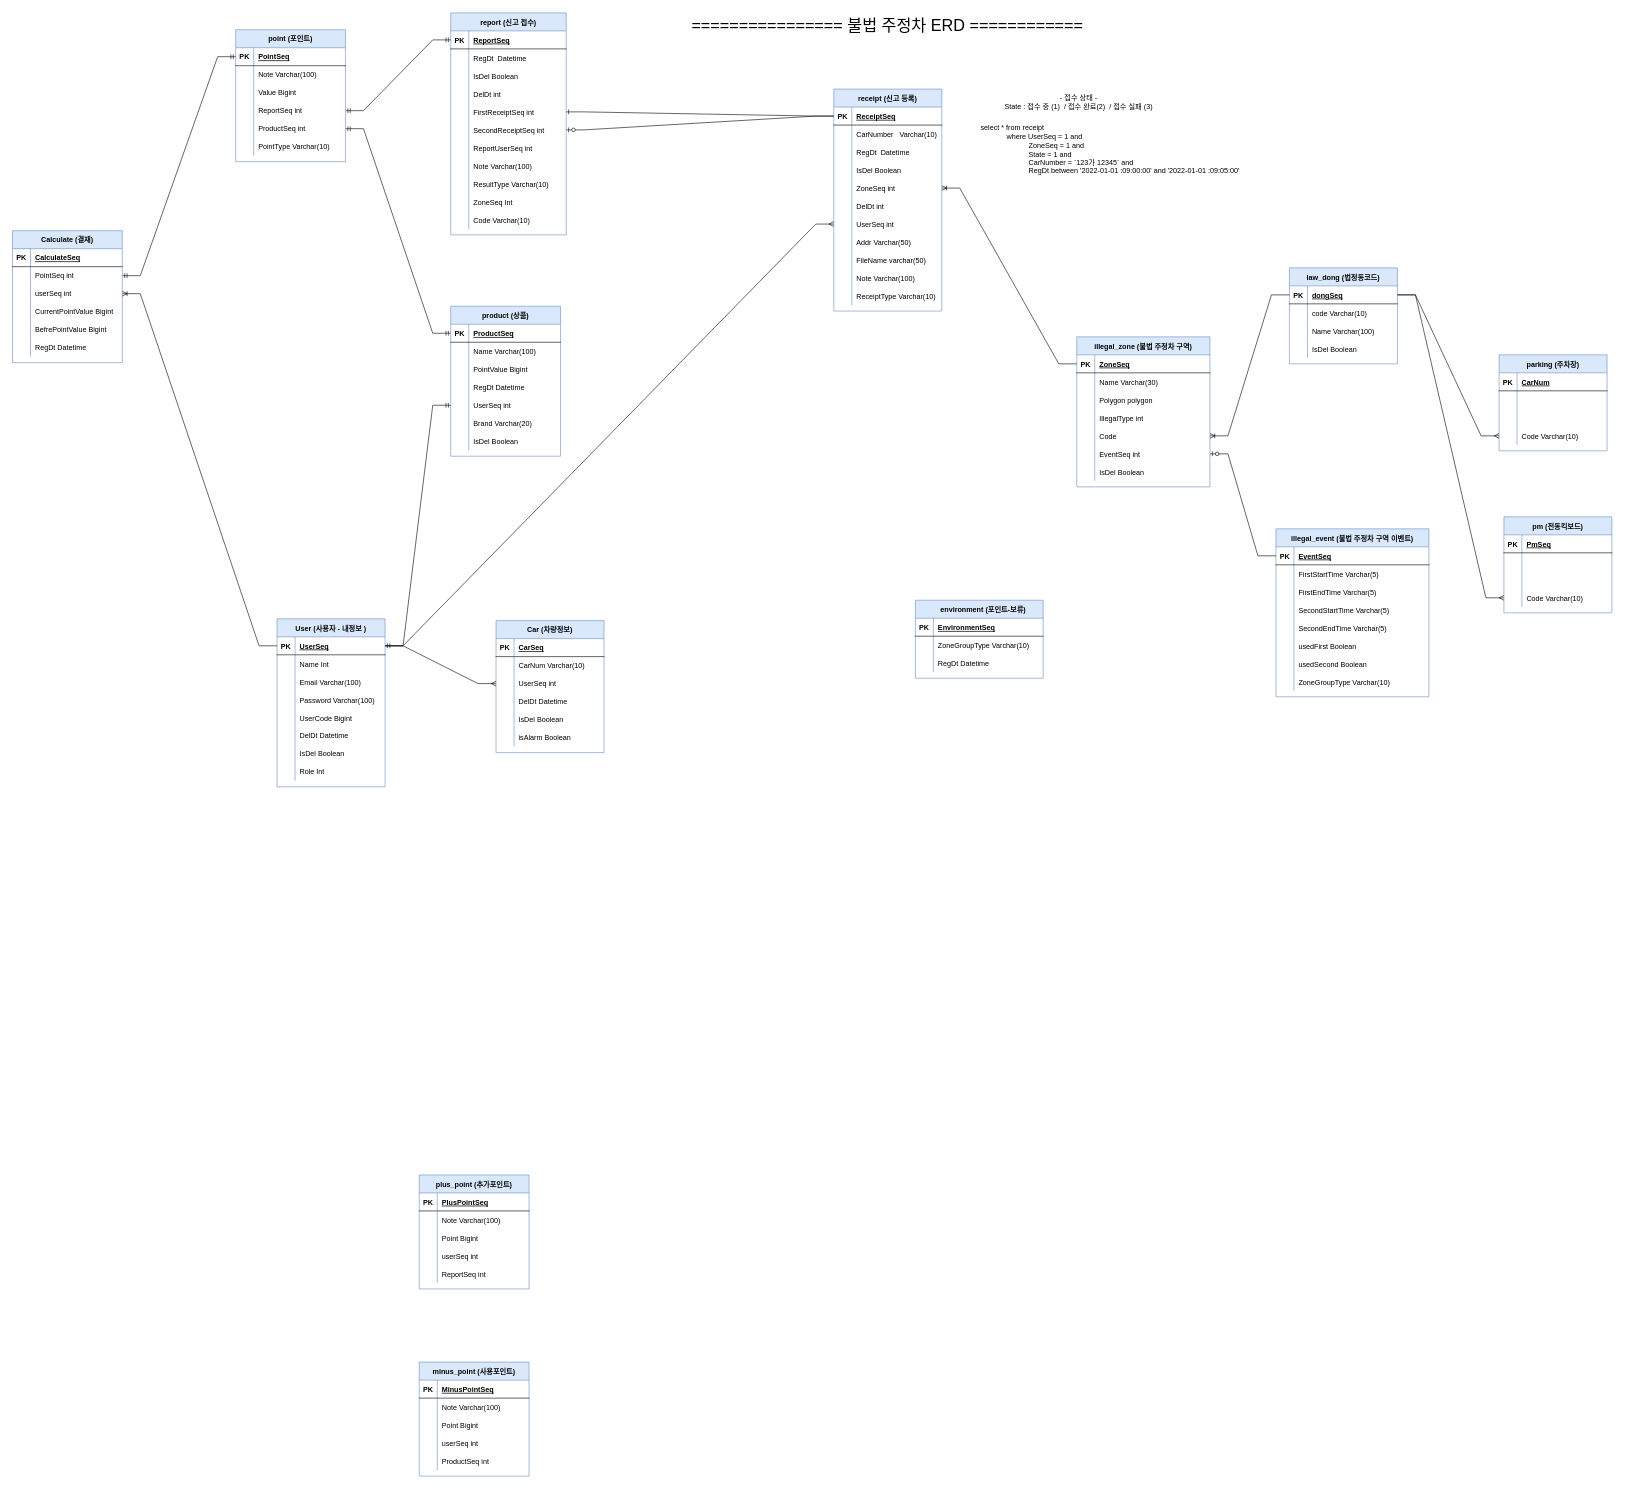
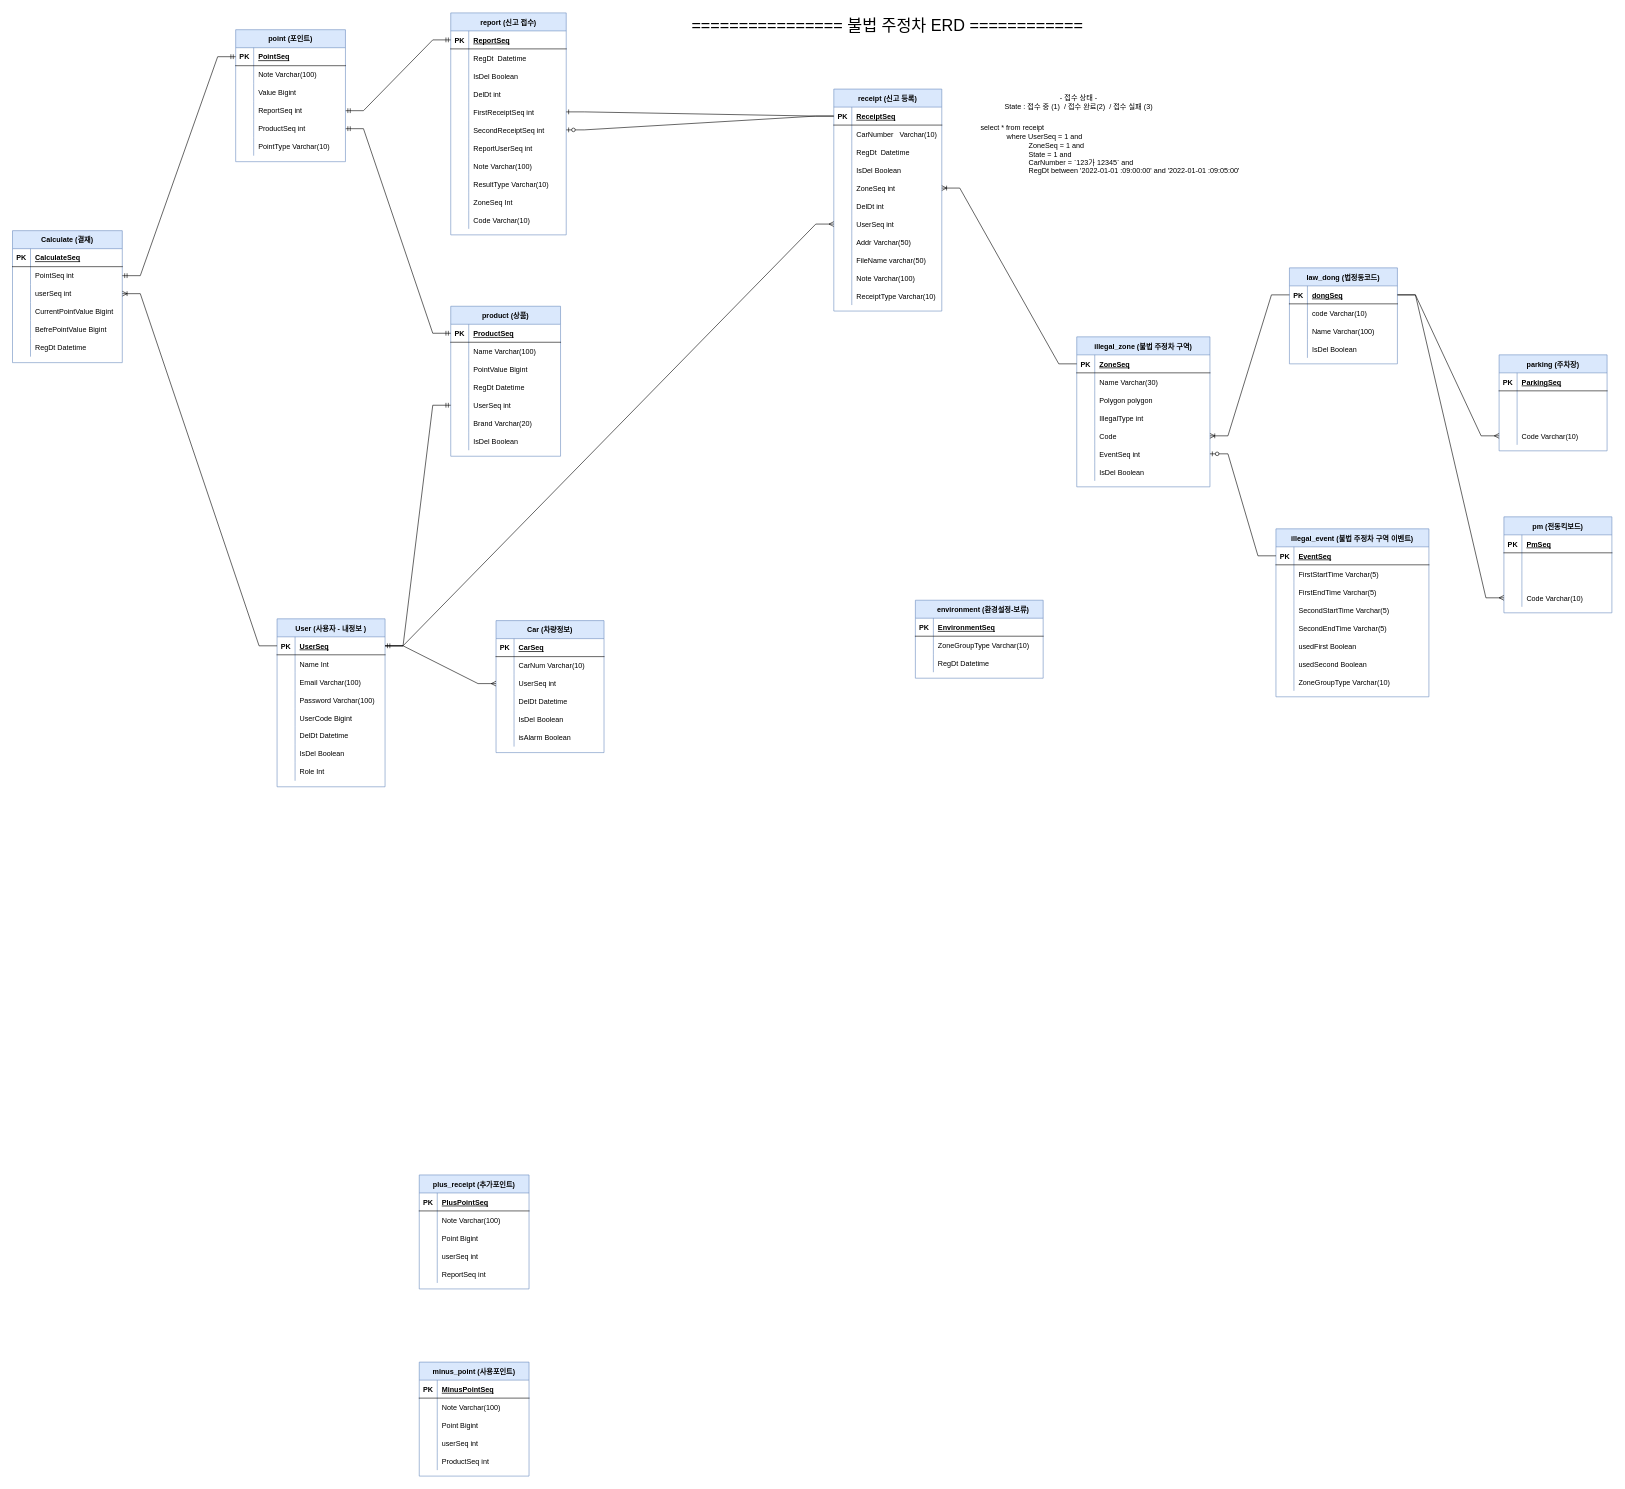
node "CarNum": label "CarNum" -> "ParkingSeq"
node "environment (포인트-보류)": label "environment (포인트-보류)" -> "environment (환경설정-보류)"
node "plus_point (추가포인트)": label "plus_point (추가포인트)" -> "plus_receipt (추가포인트)"
